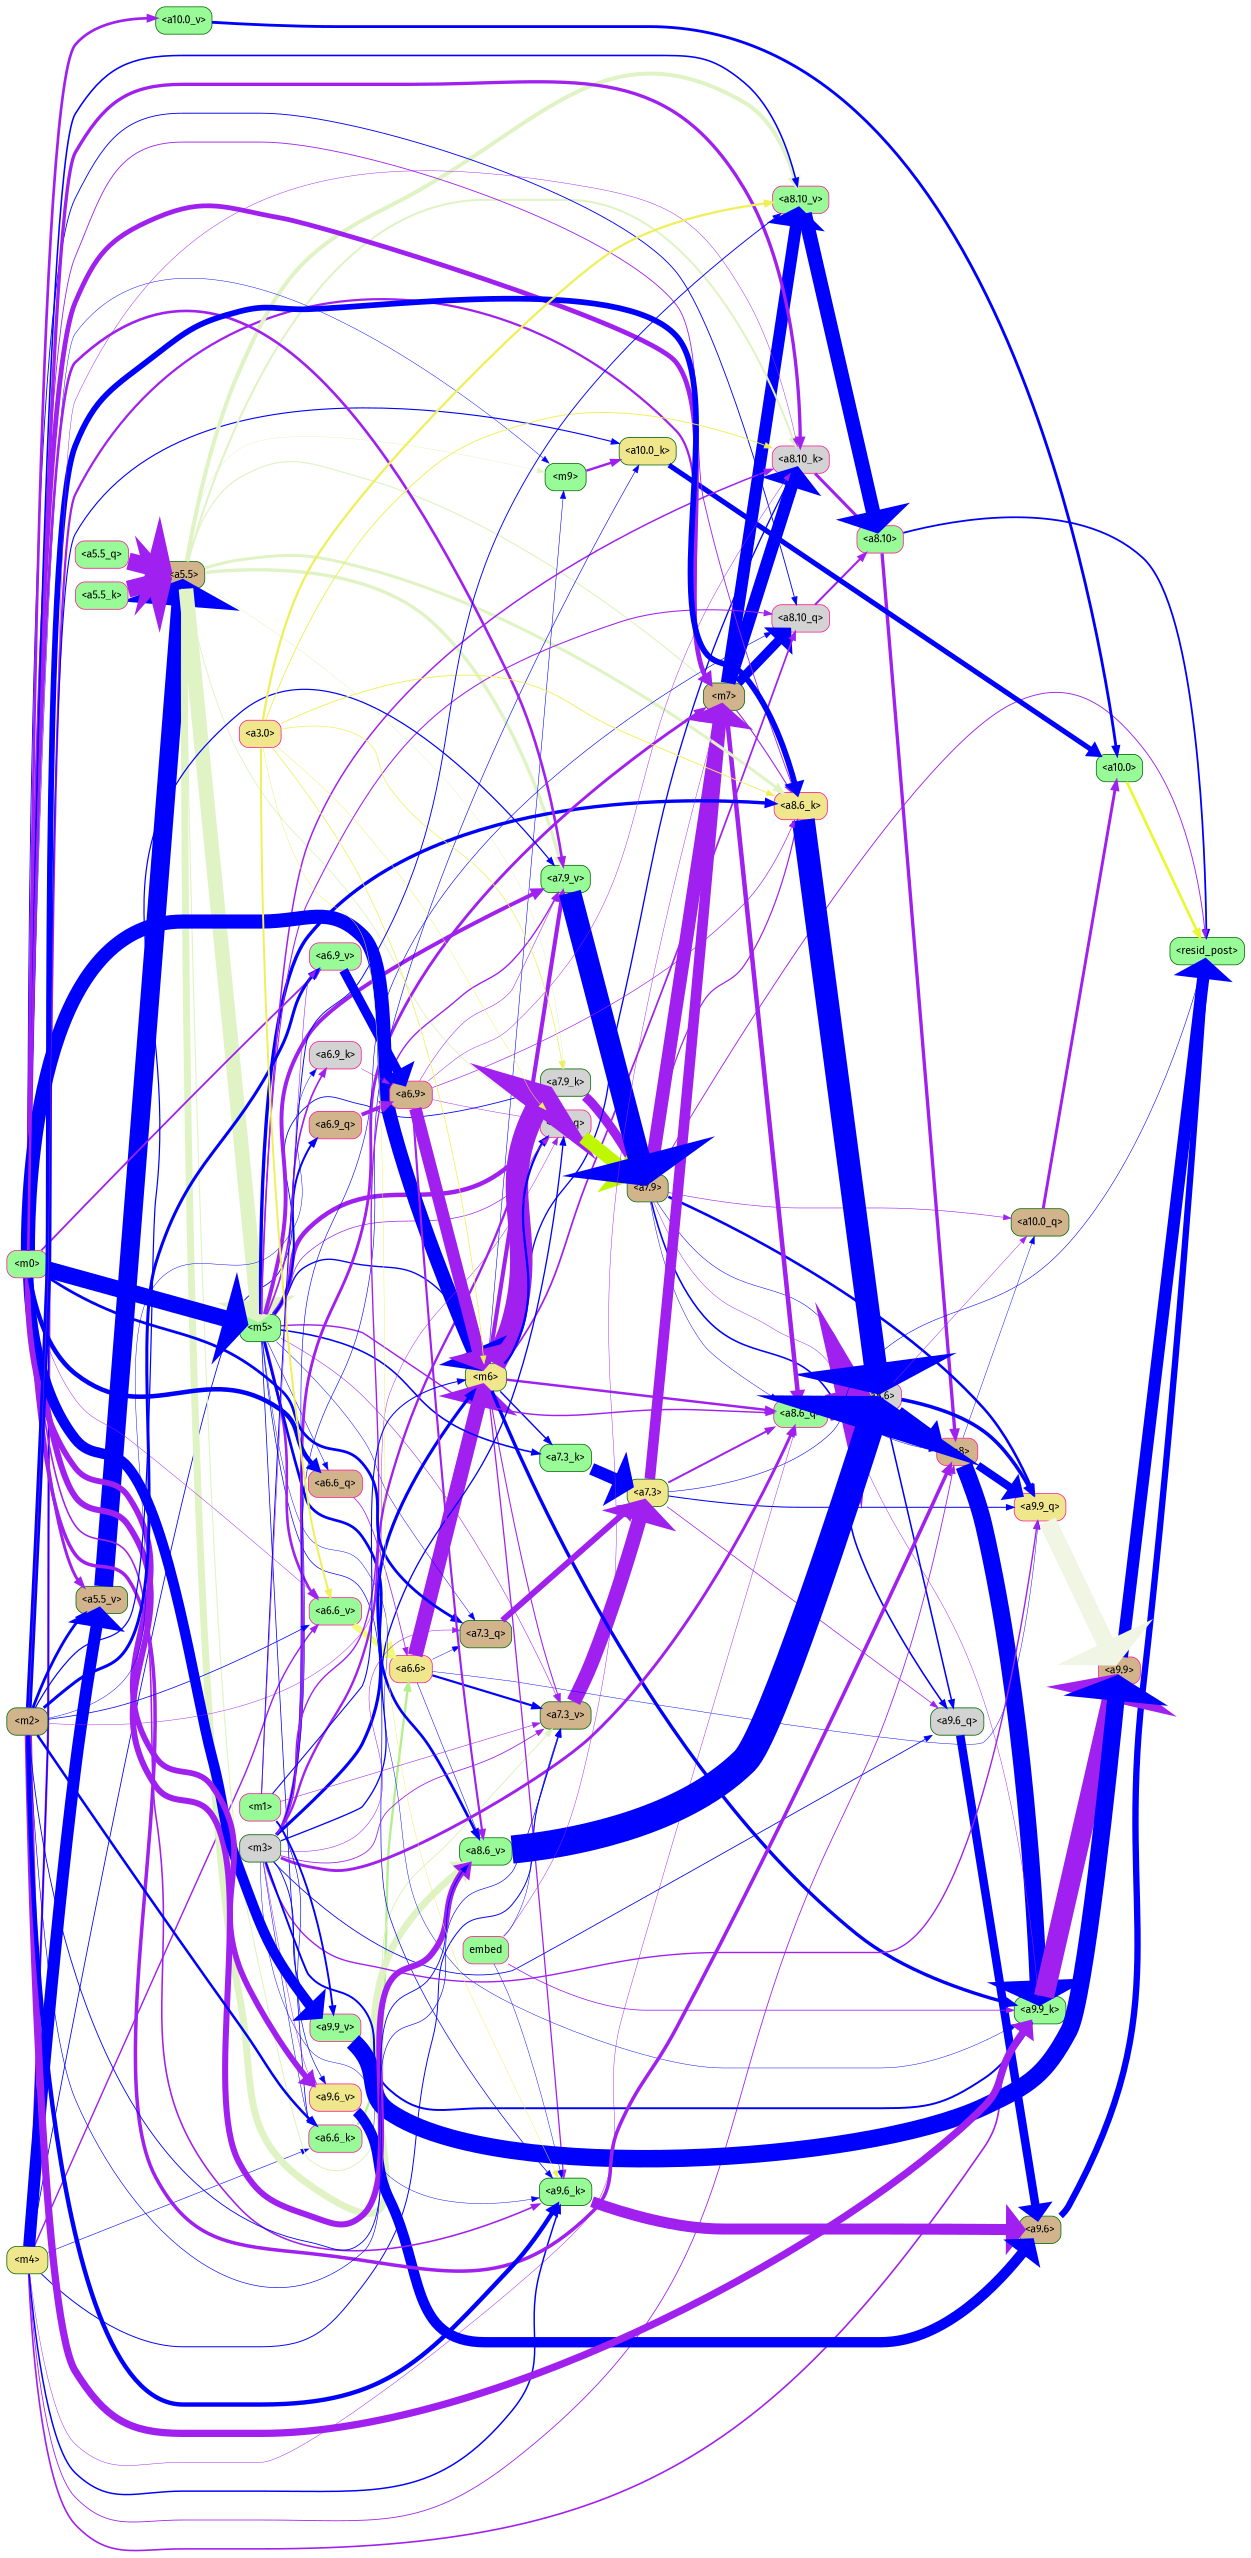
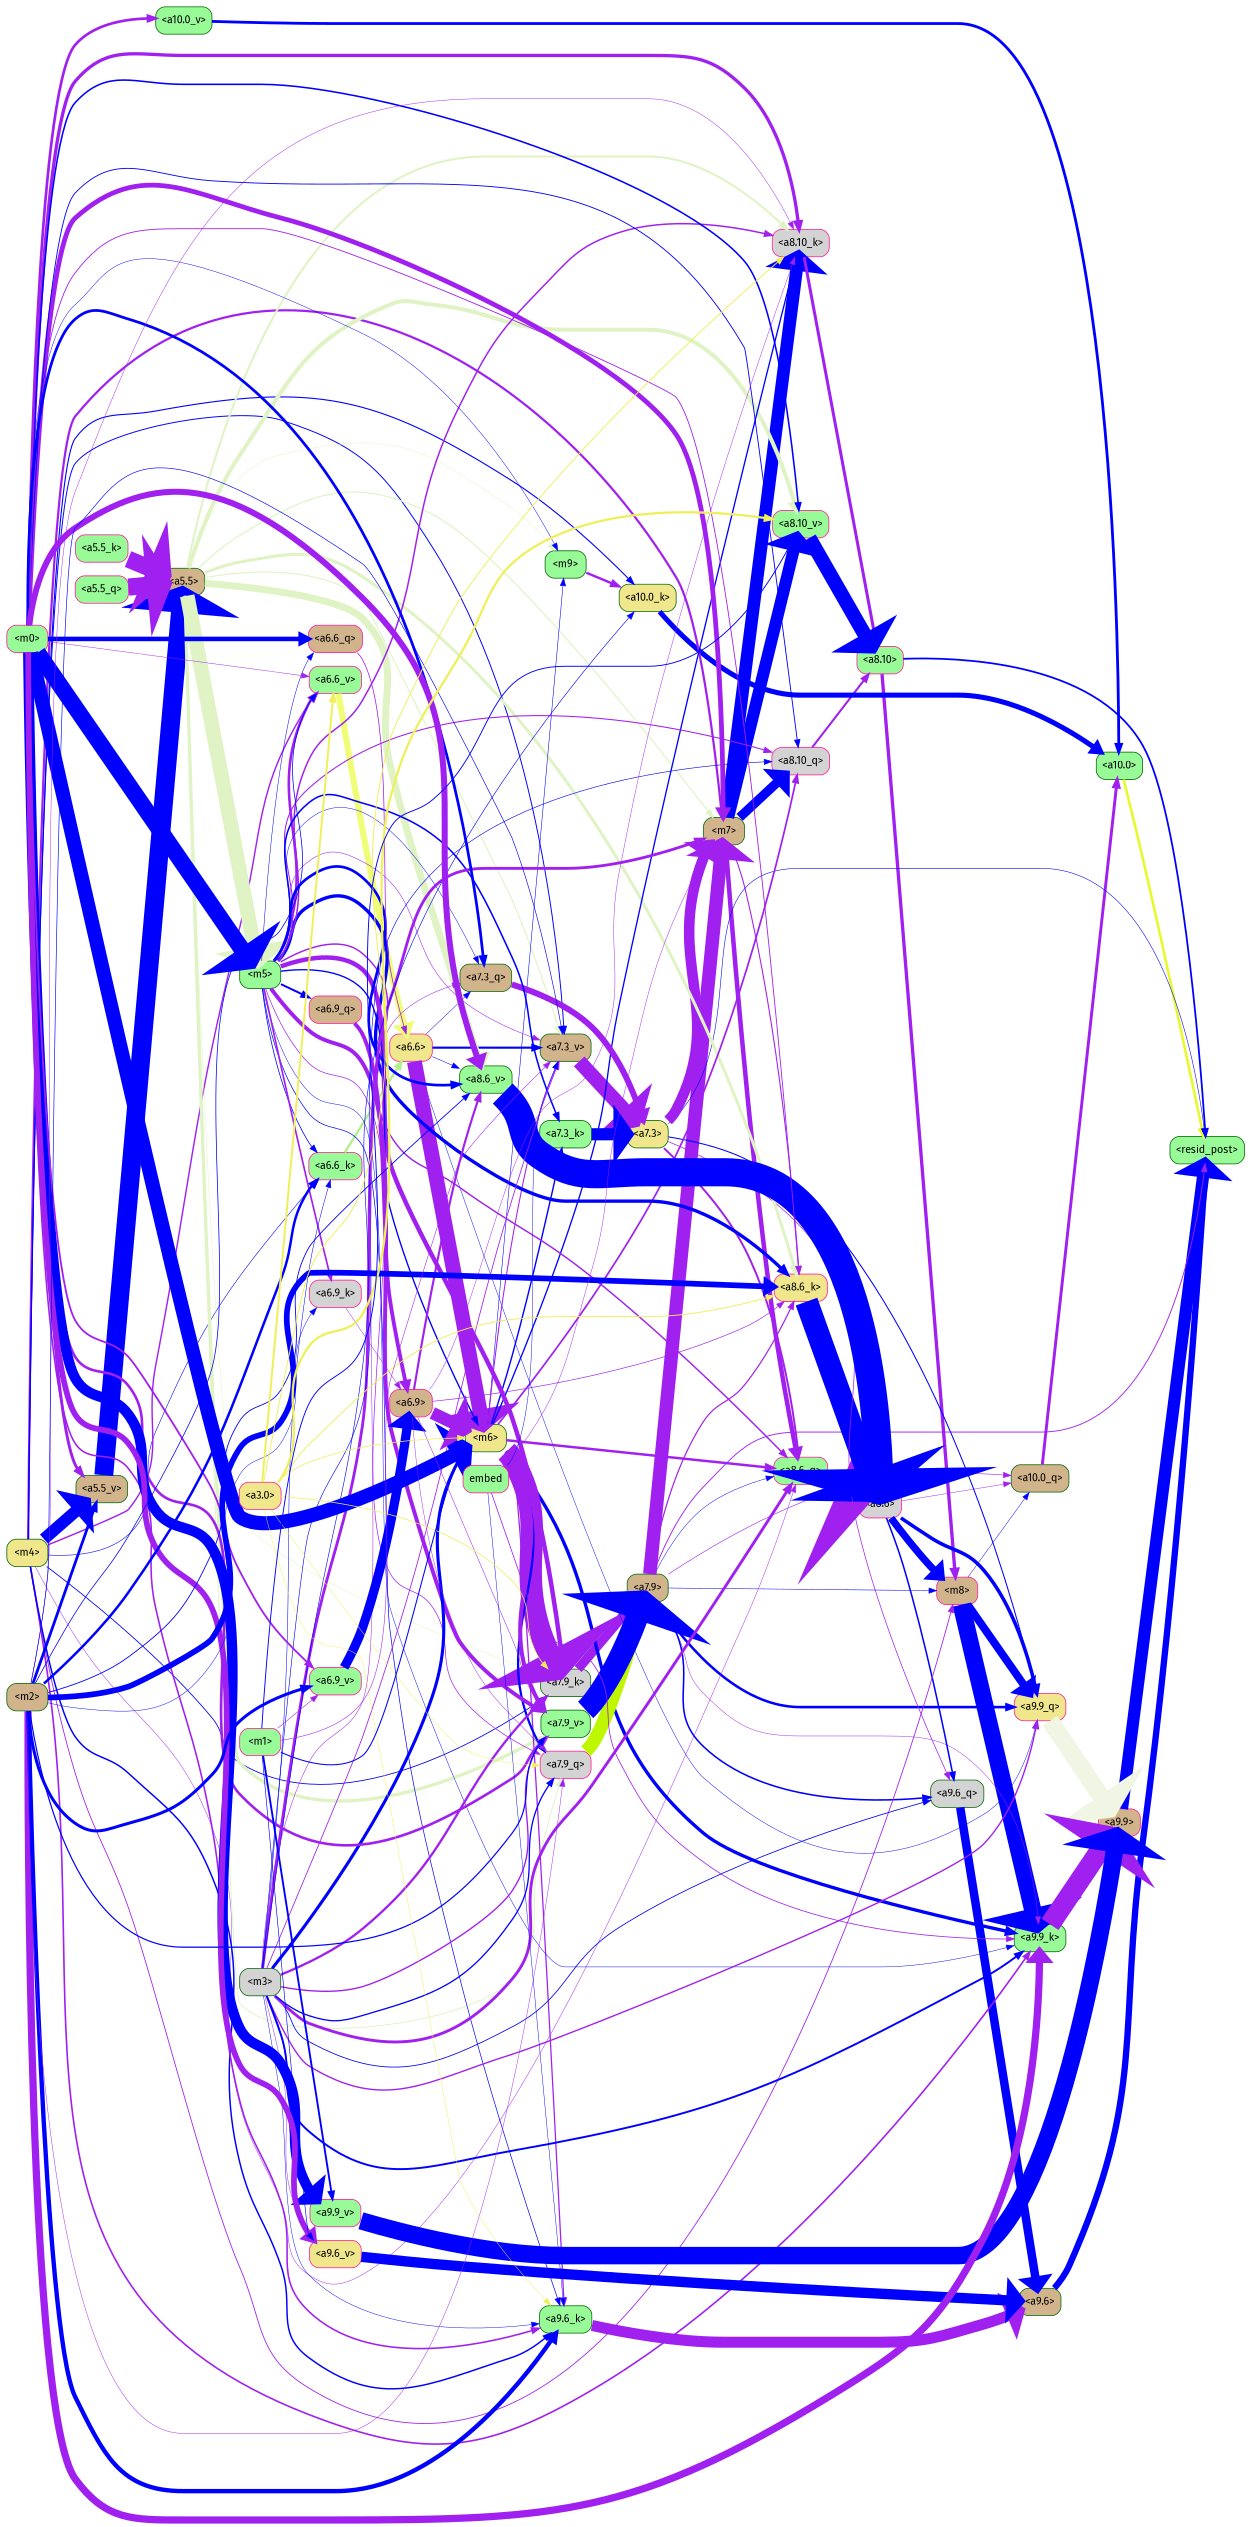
edge "<m0>" -> "<m8>": removed
